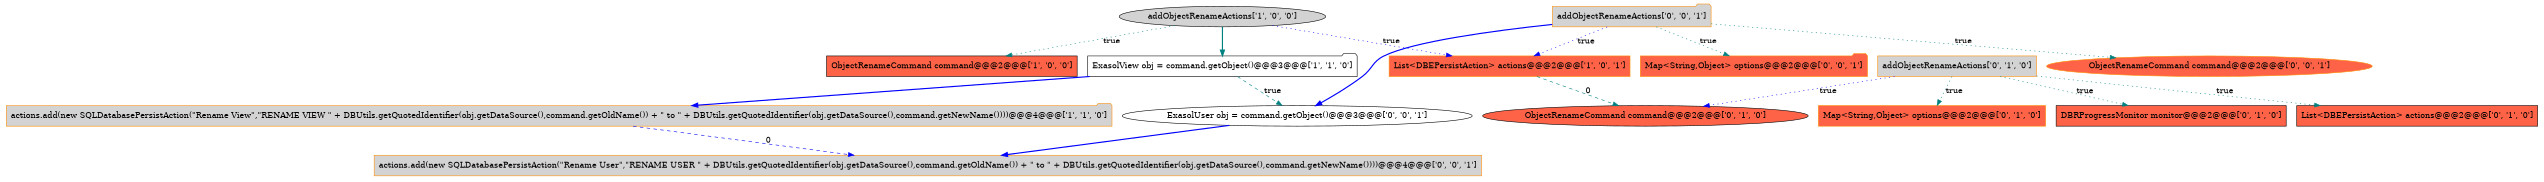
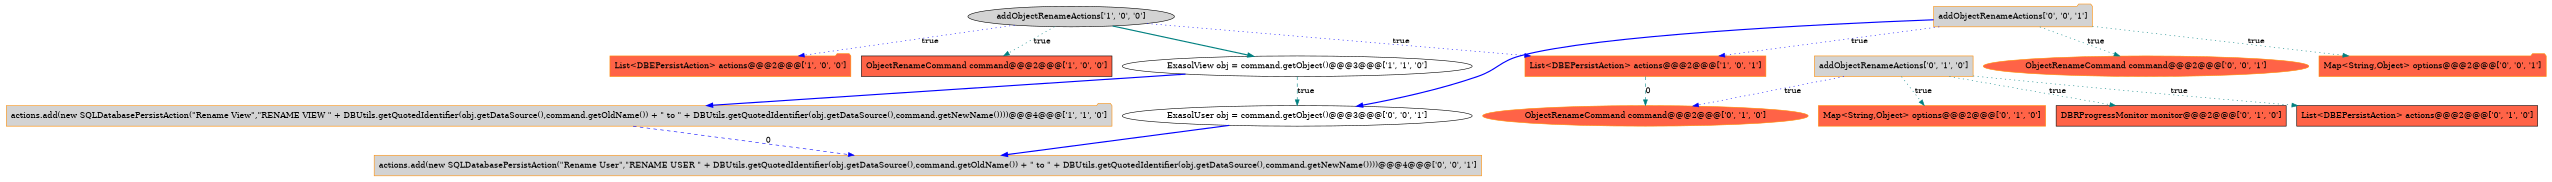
node "List<DBEPersistAction> actions@@@2@@@['1', '0', '0']": added
node "ExasolView obj = command.getObject()@@@3@@@['1', '1', '0']": shape folder -> ellipse
node "ObjectRenameCommand command@@@2@@@['0', '1', '0']": color black -> darkorange
